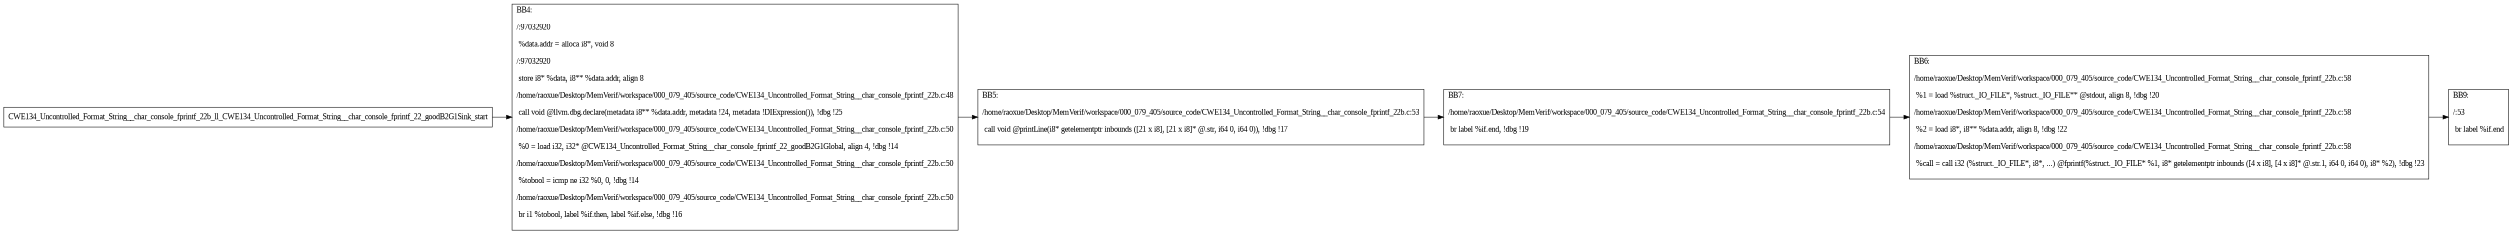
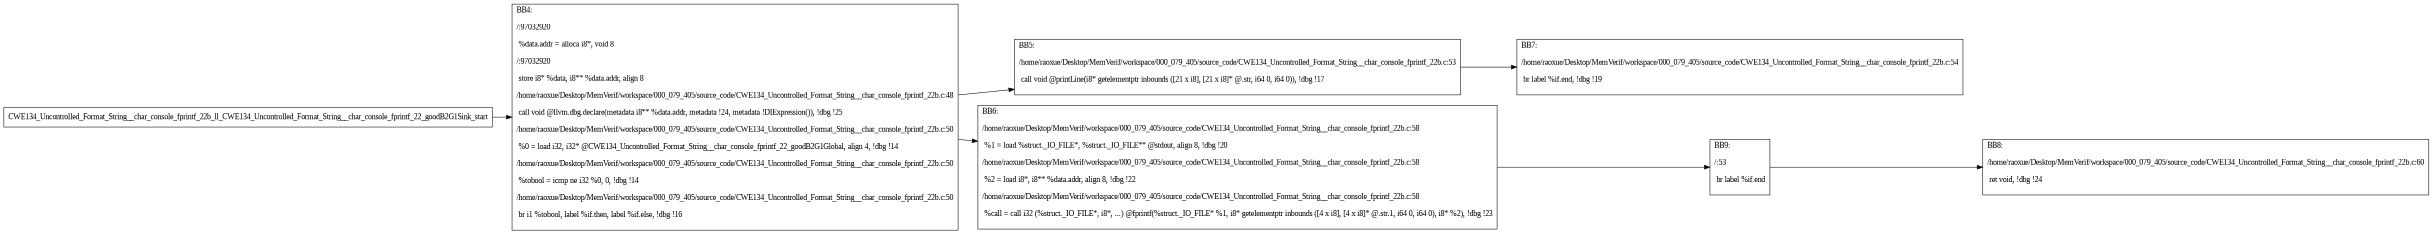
edge "BB7:" -> "BB6:": now "BB4:" -> "BB6:"
node "BB8:": added
